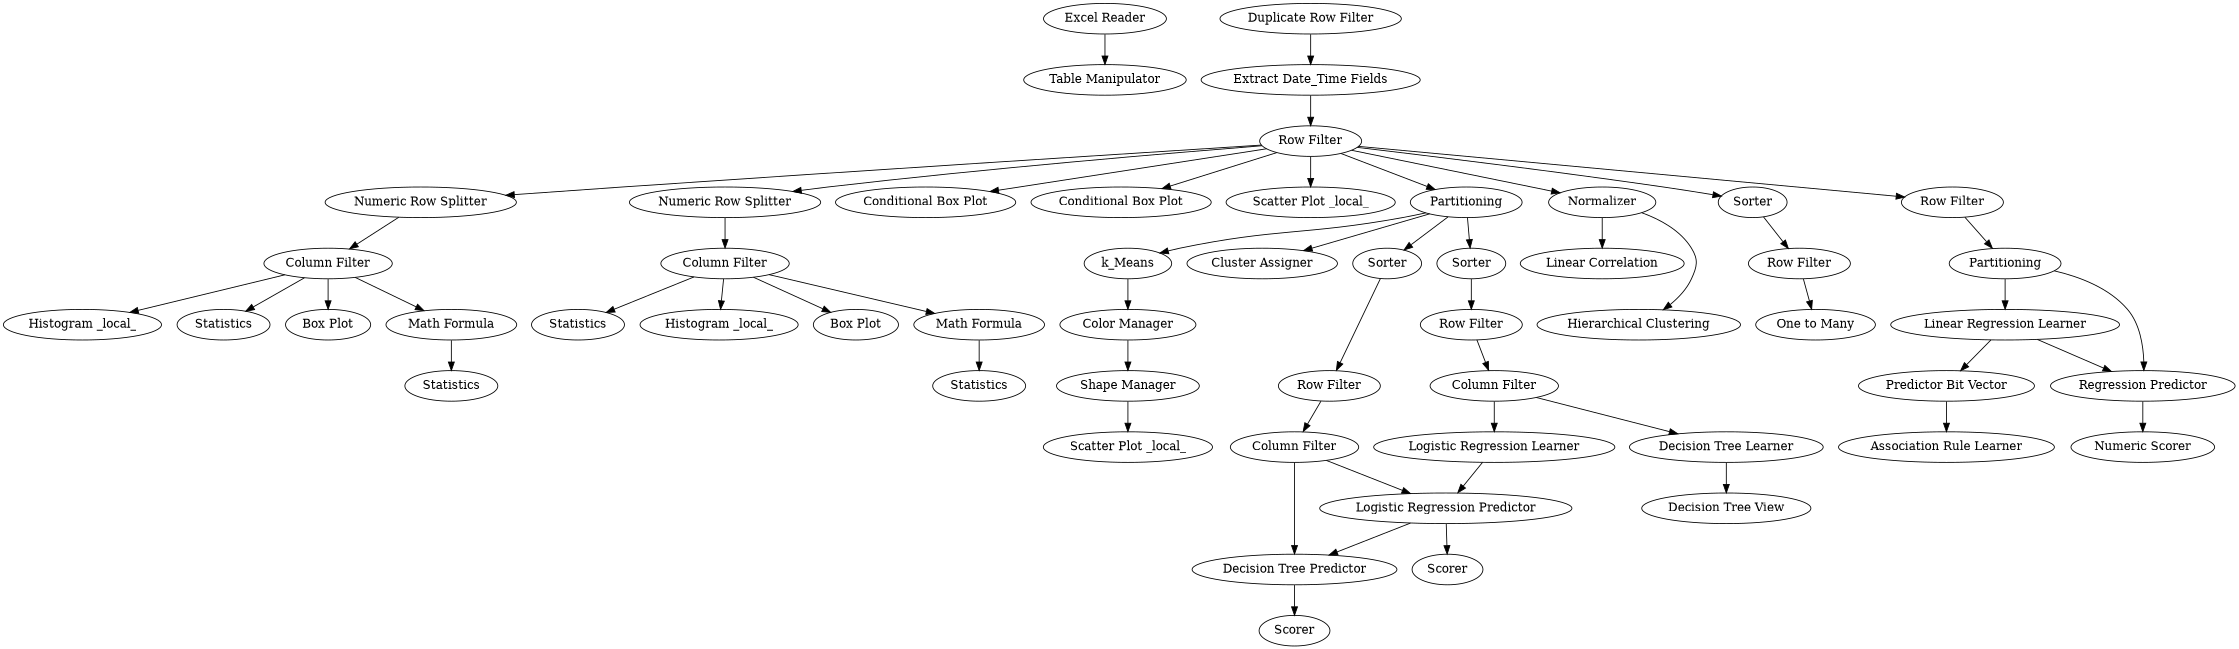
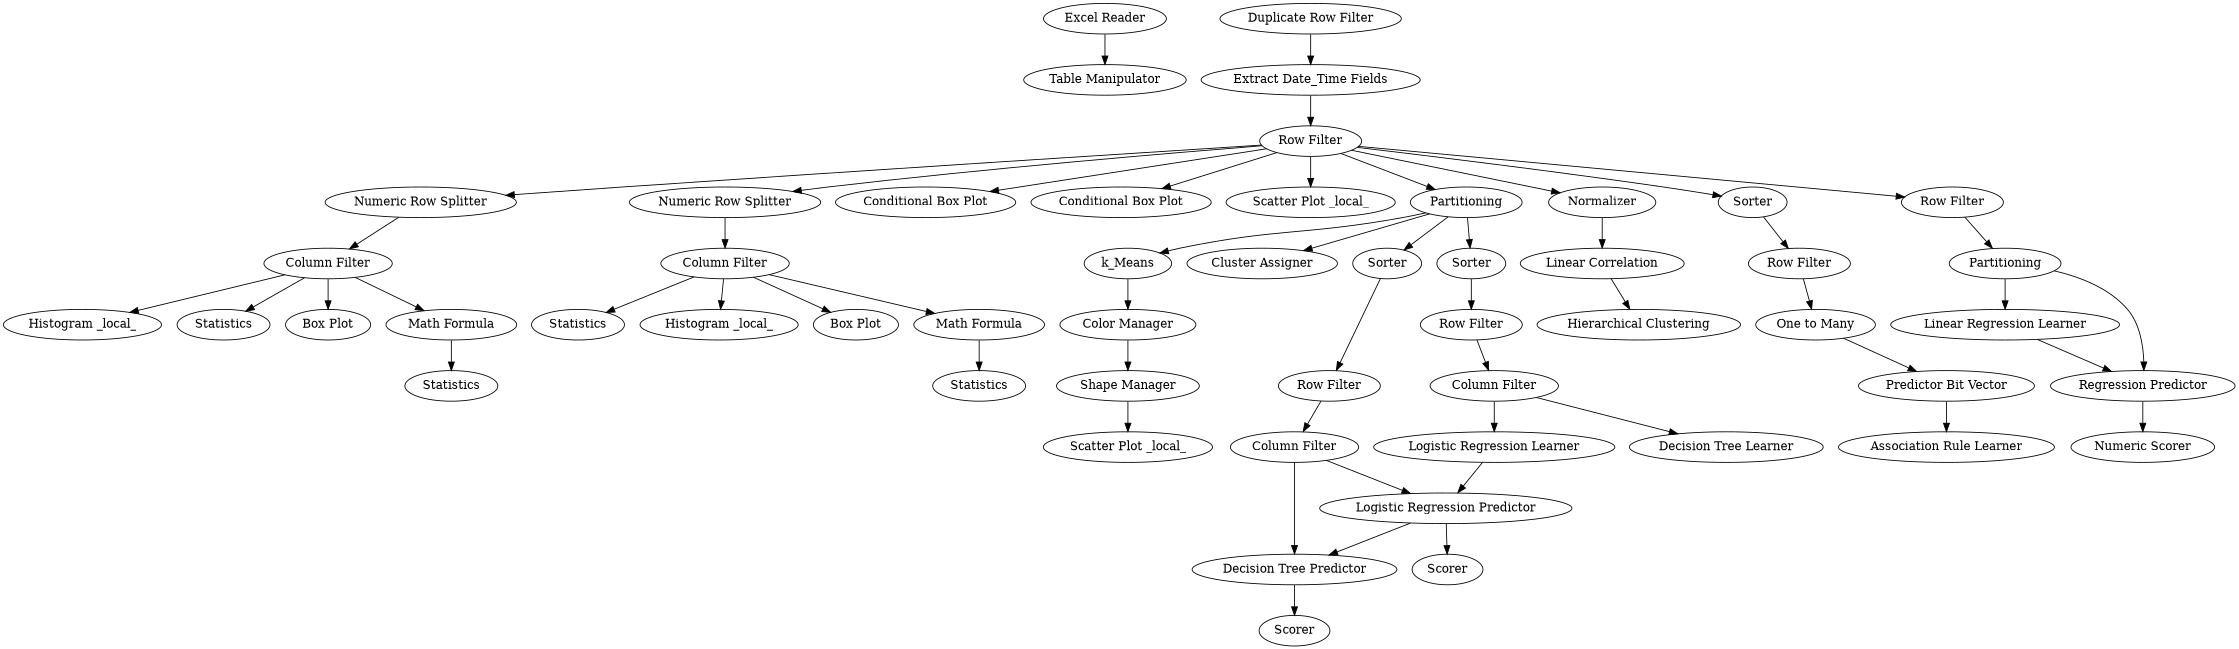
edge "Normalizer" -> "Hierarchical Clustering": now "Linear Correlation" -> "Hierarchical Clustering"
edge "Linear Regression Learner" -> "Predictor Bit Vector": now "One to Many" -> "Predictor Bit Vector"
node "Decision Tree View": removed
